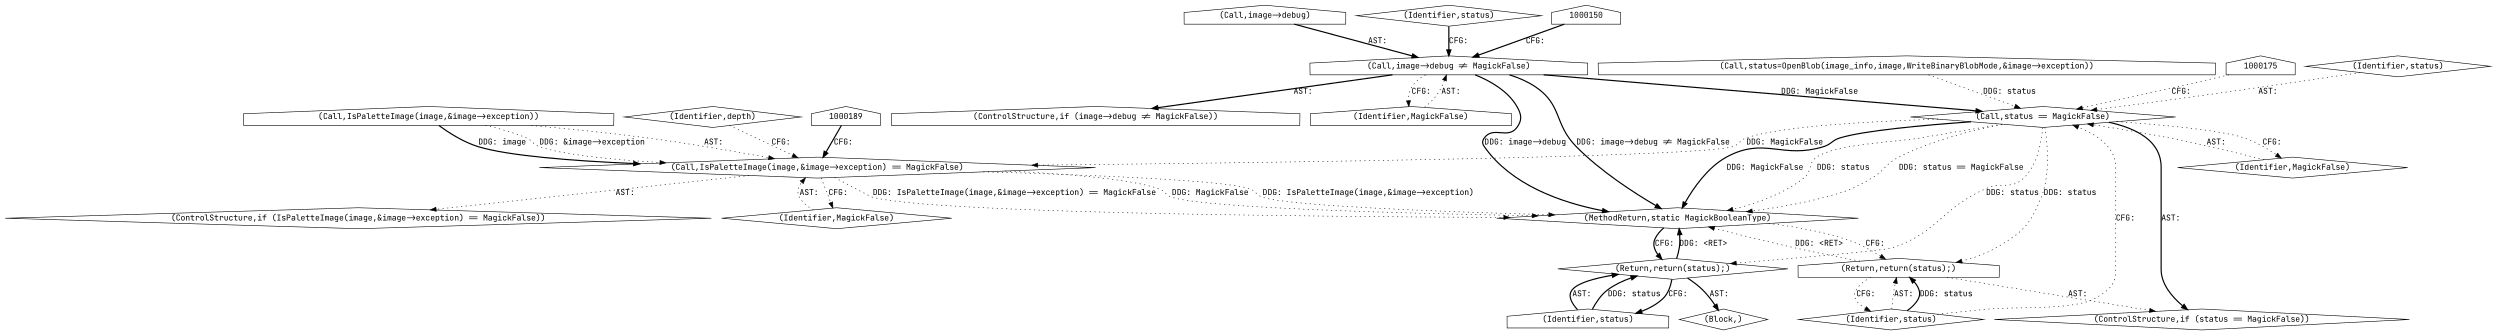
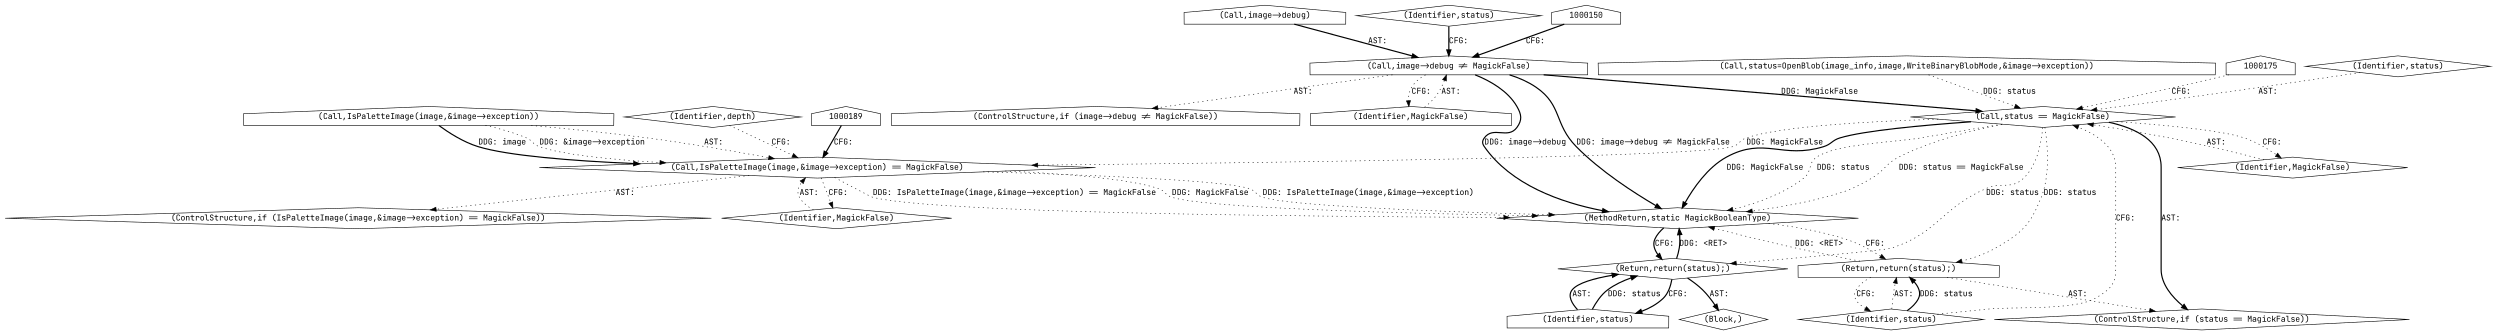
edge "(Call,image->debug != MagickFalse)" -> "(ControlStructure,if (image->debug != MagickFalse))": style bold -> dotted
